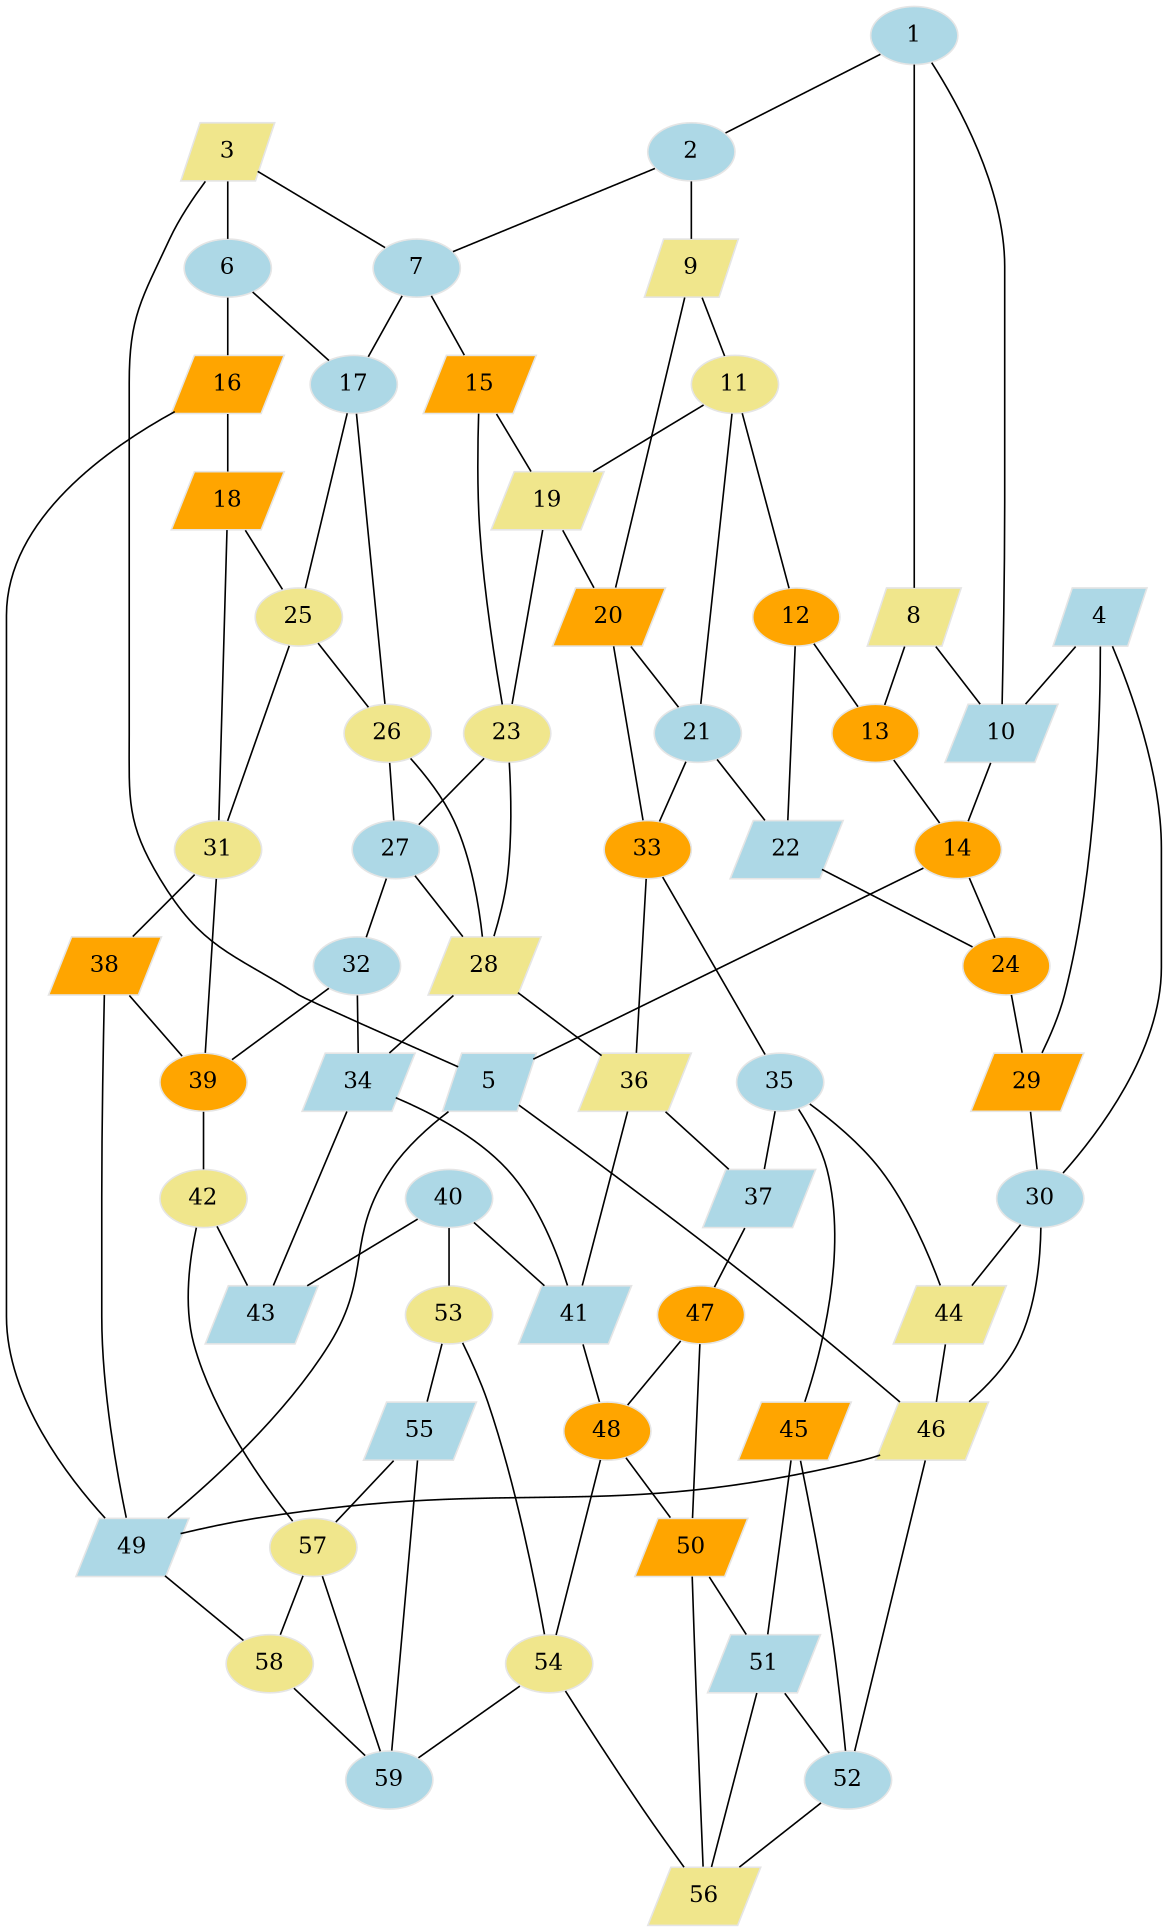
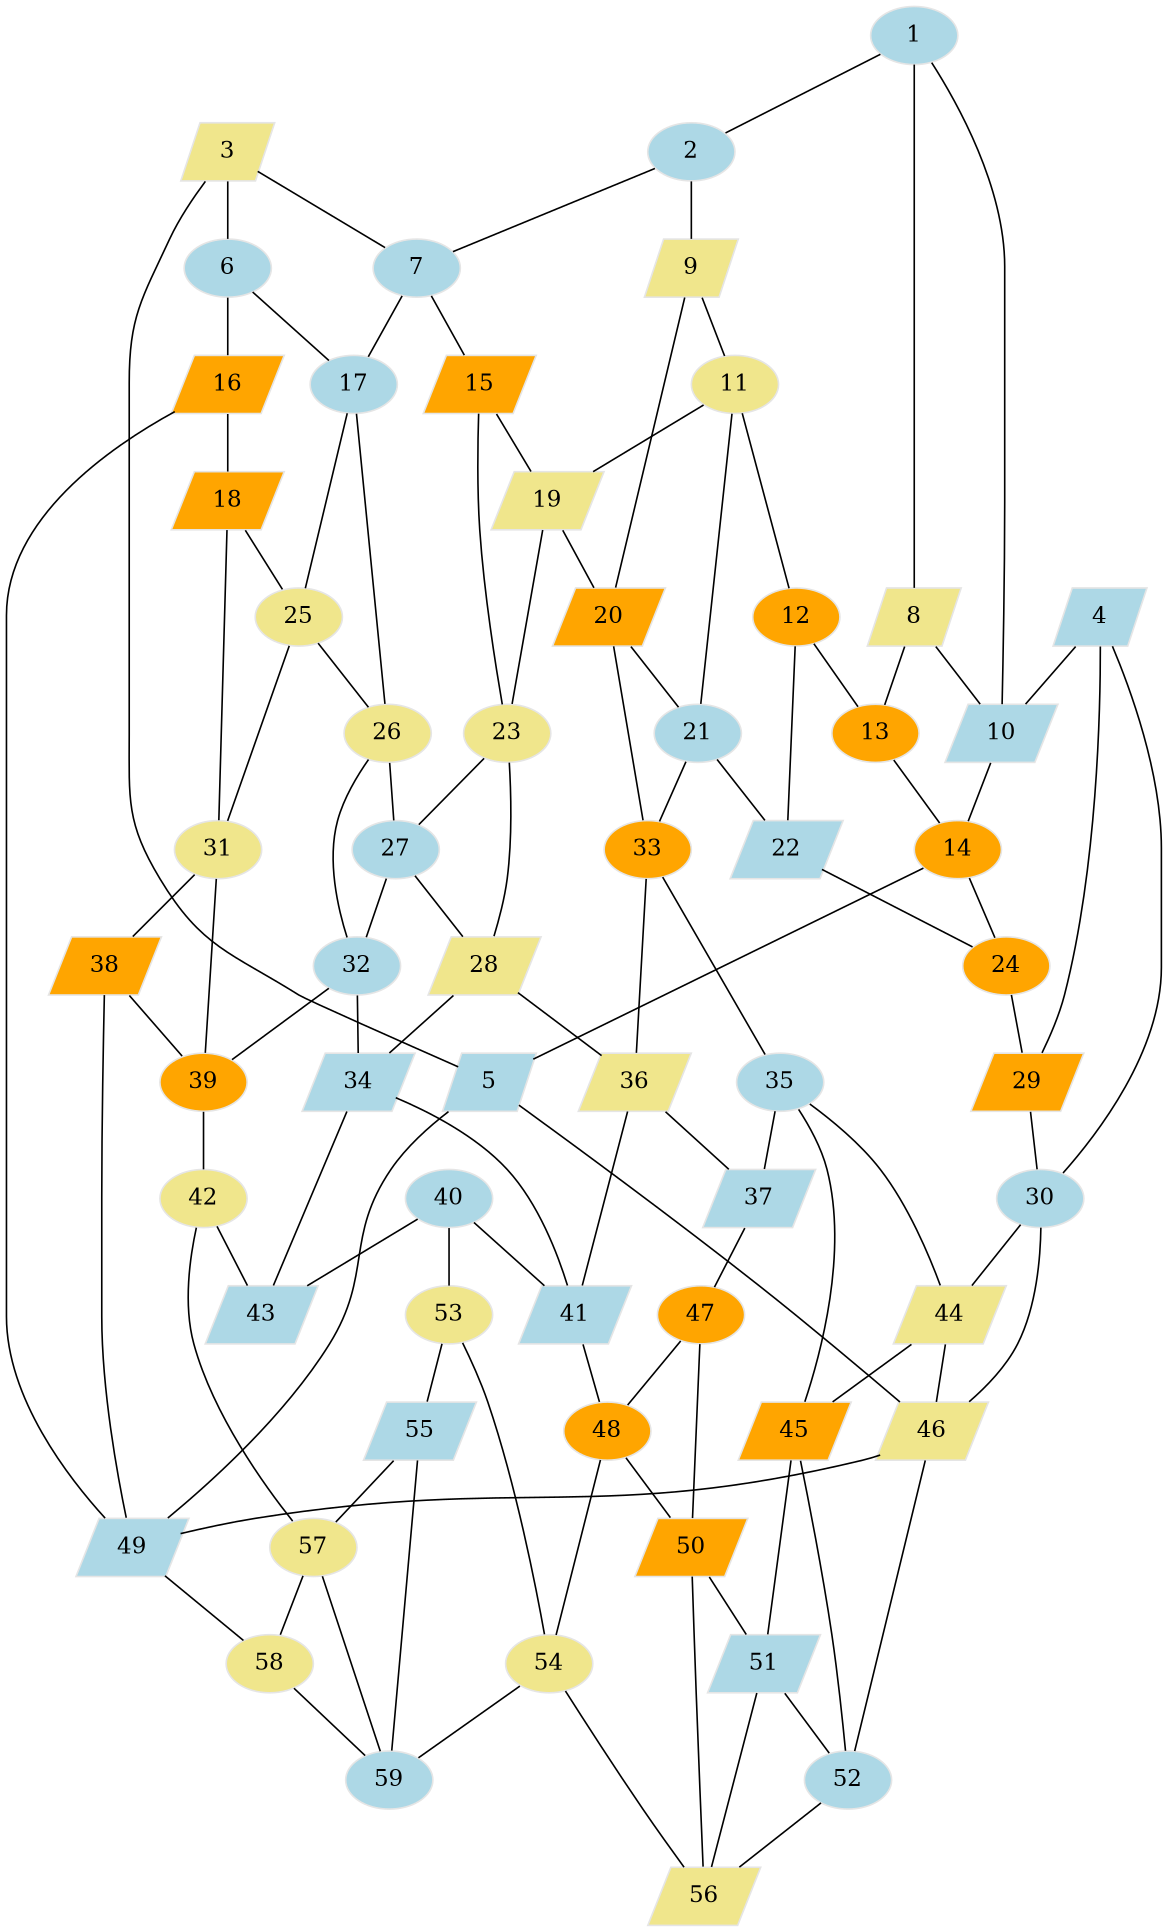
edge "26" -- "28": now "26" -- "32"
edge "44" -- "45": added
